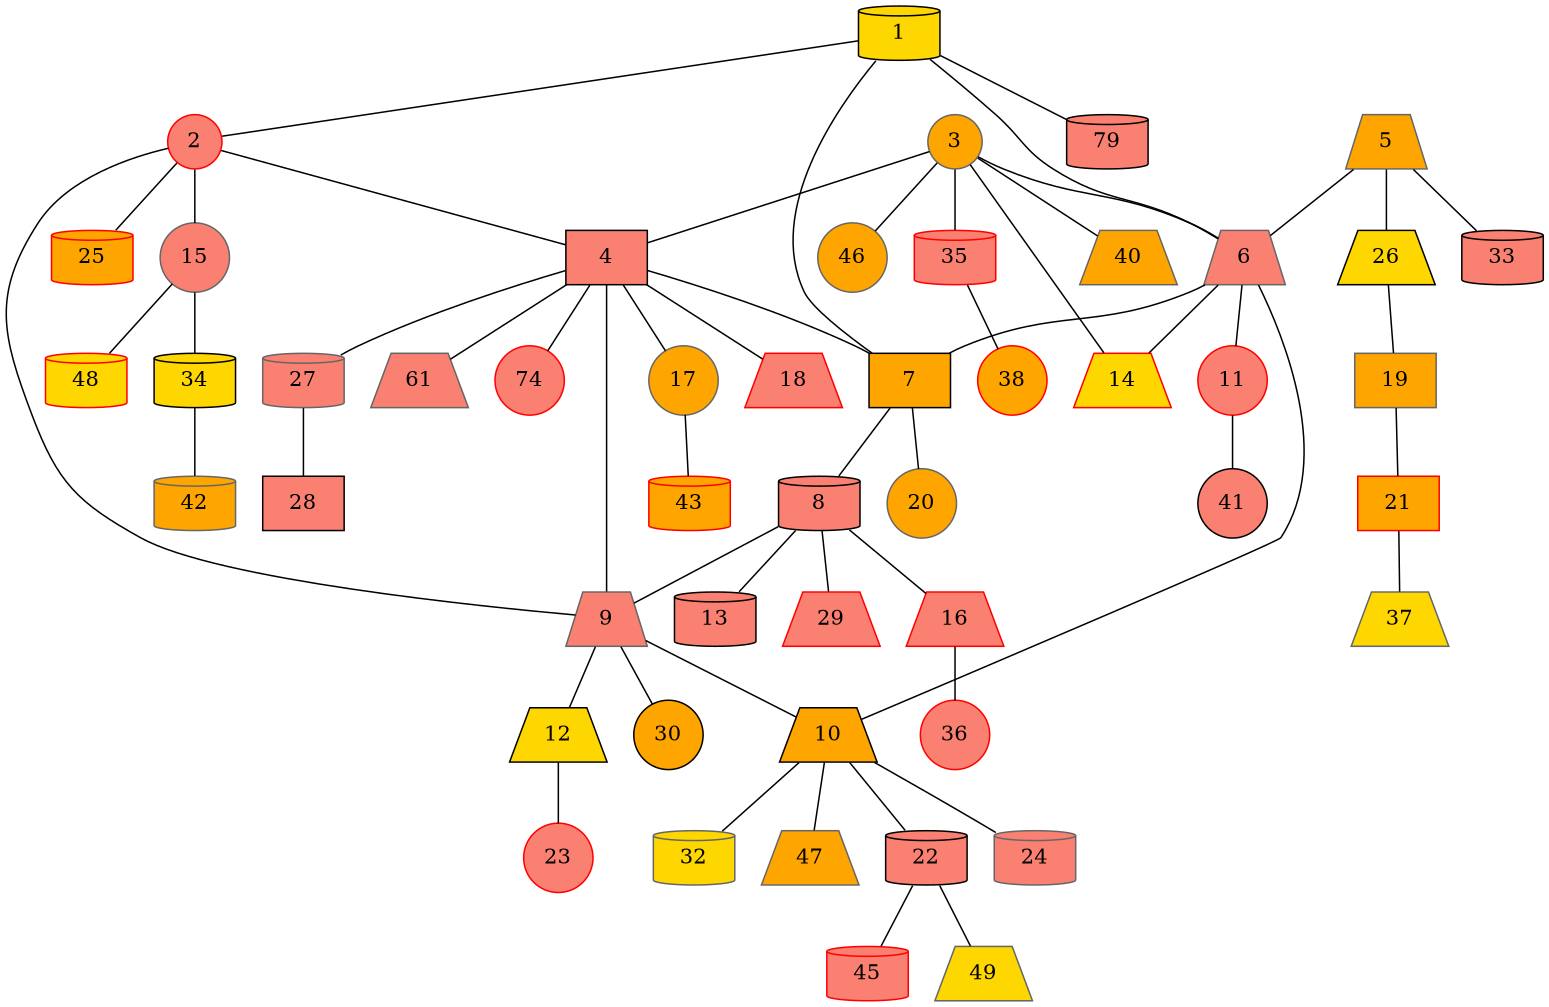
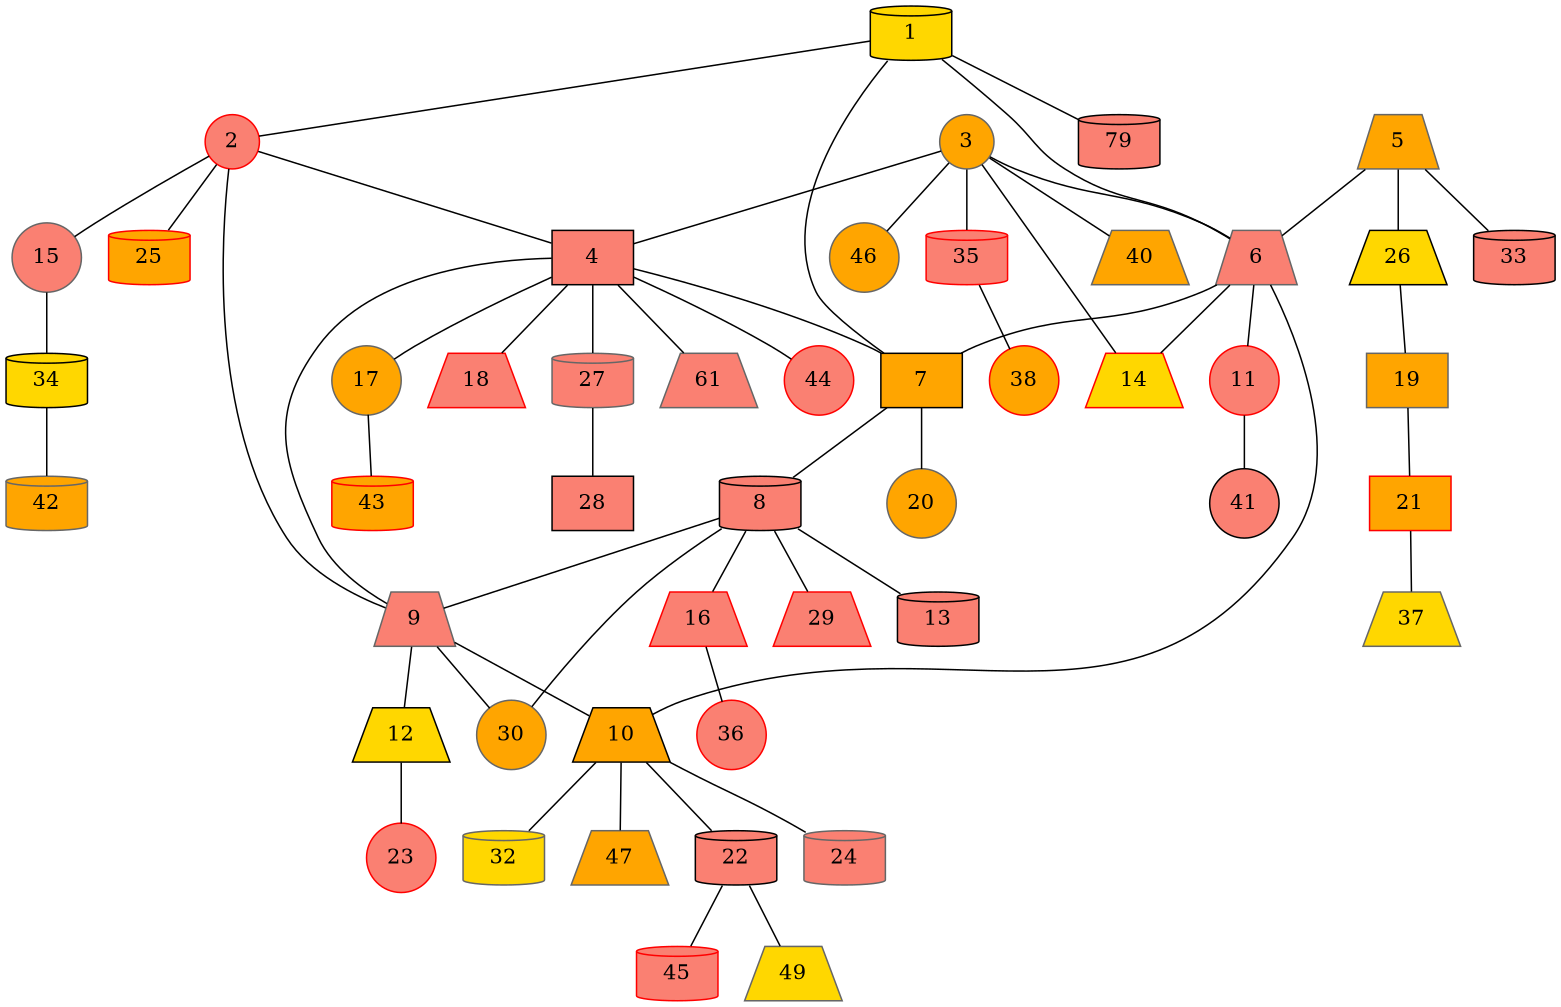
node "48": removed
node "74": label "74" -> "44"
edge "8" -- "30": added
node "30": color black -> gray40
